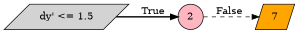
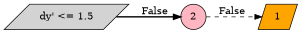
edge "dy' <= 1.5" -> "2": label "True" -> "False"
node "7": label "7" -> "1"
